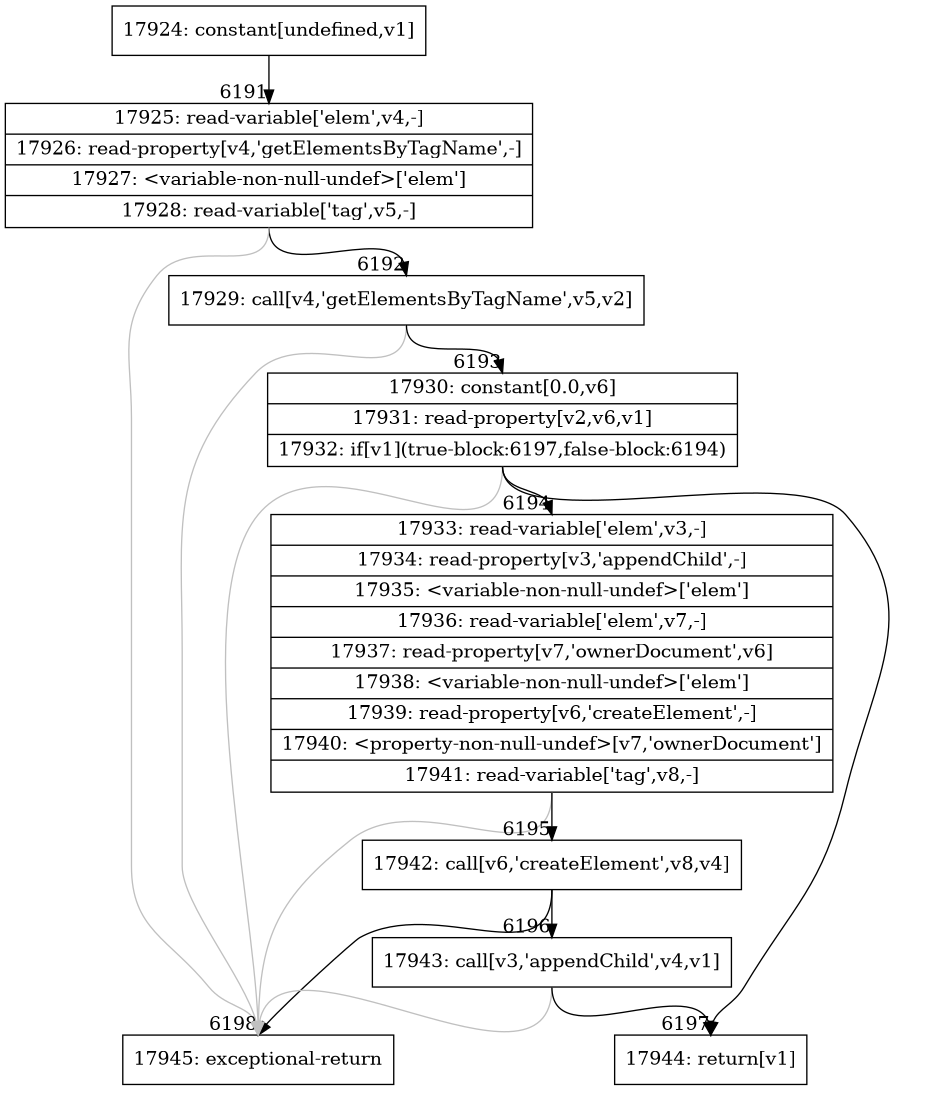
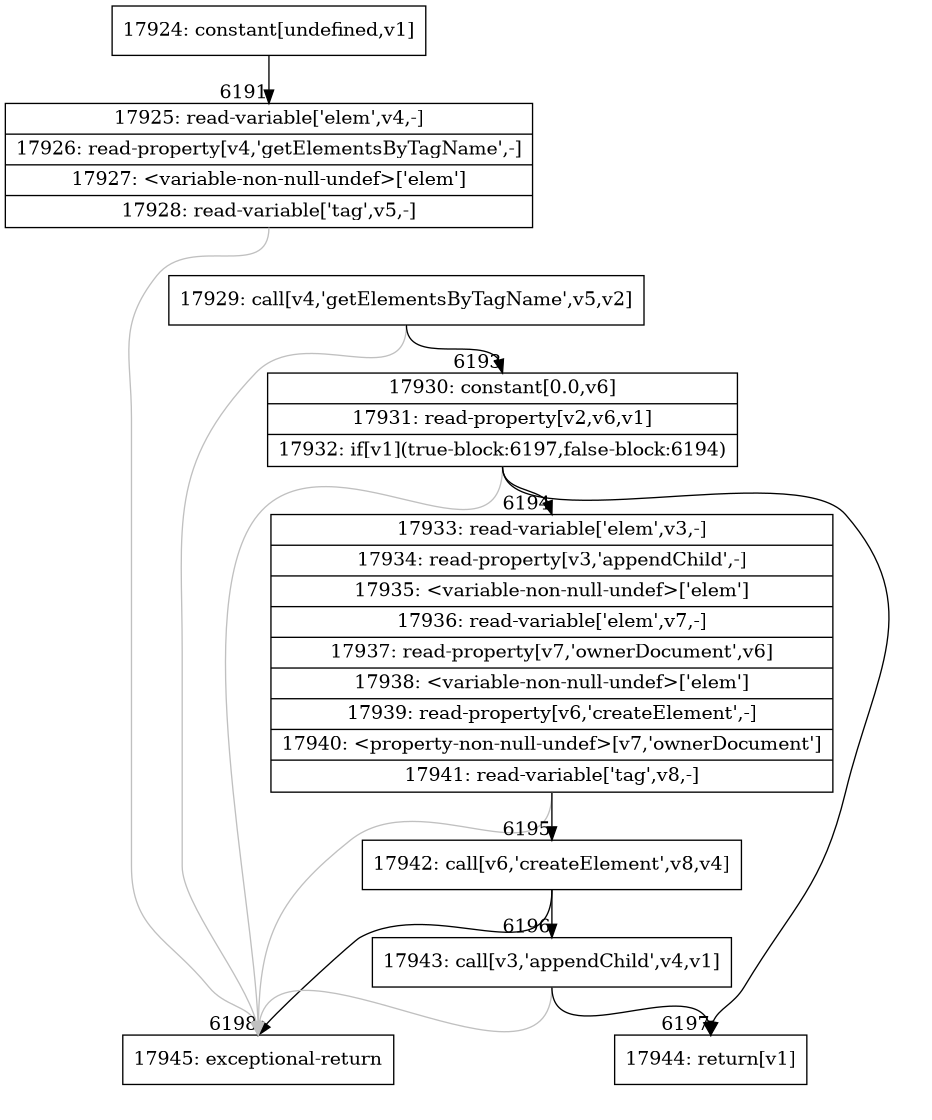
edge "17925: read-variable['elem',v4,-]" -> "17929: call[v4,'getElementsByTagName',v5,v2]": removed
